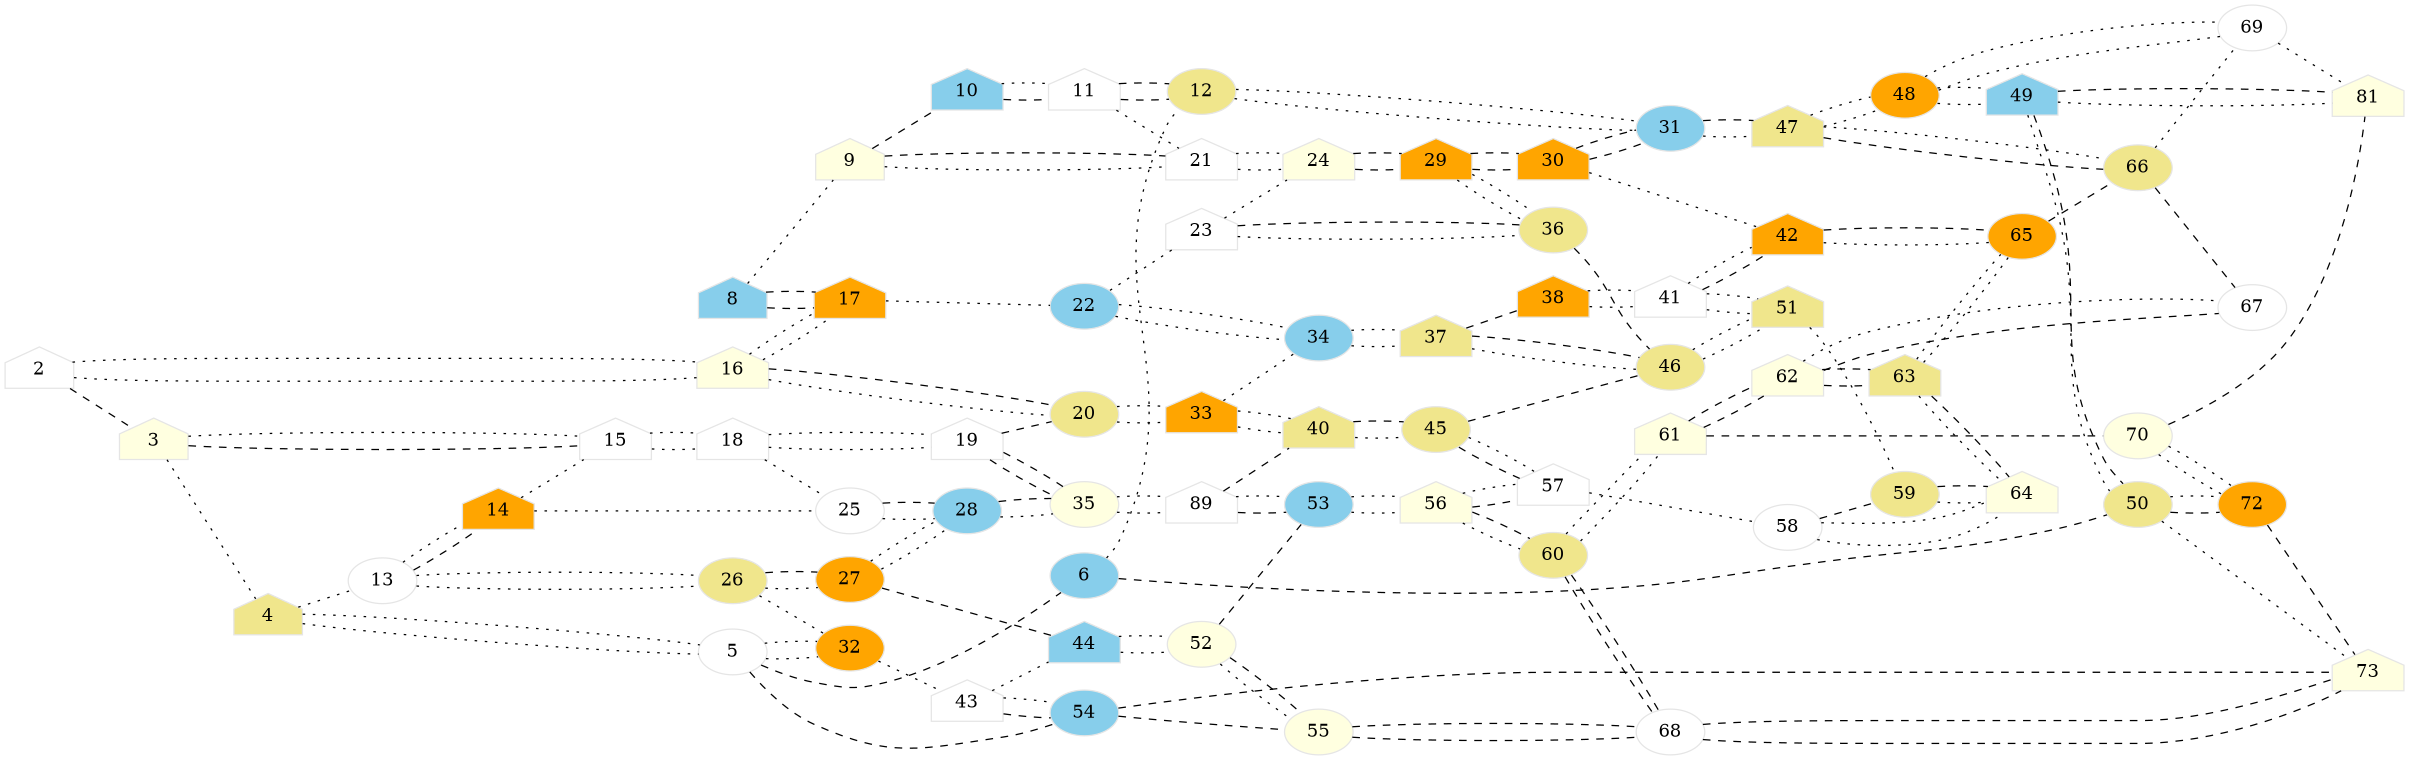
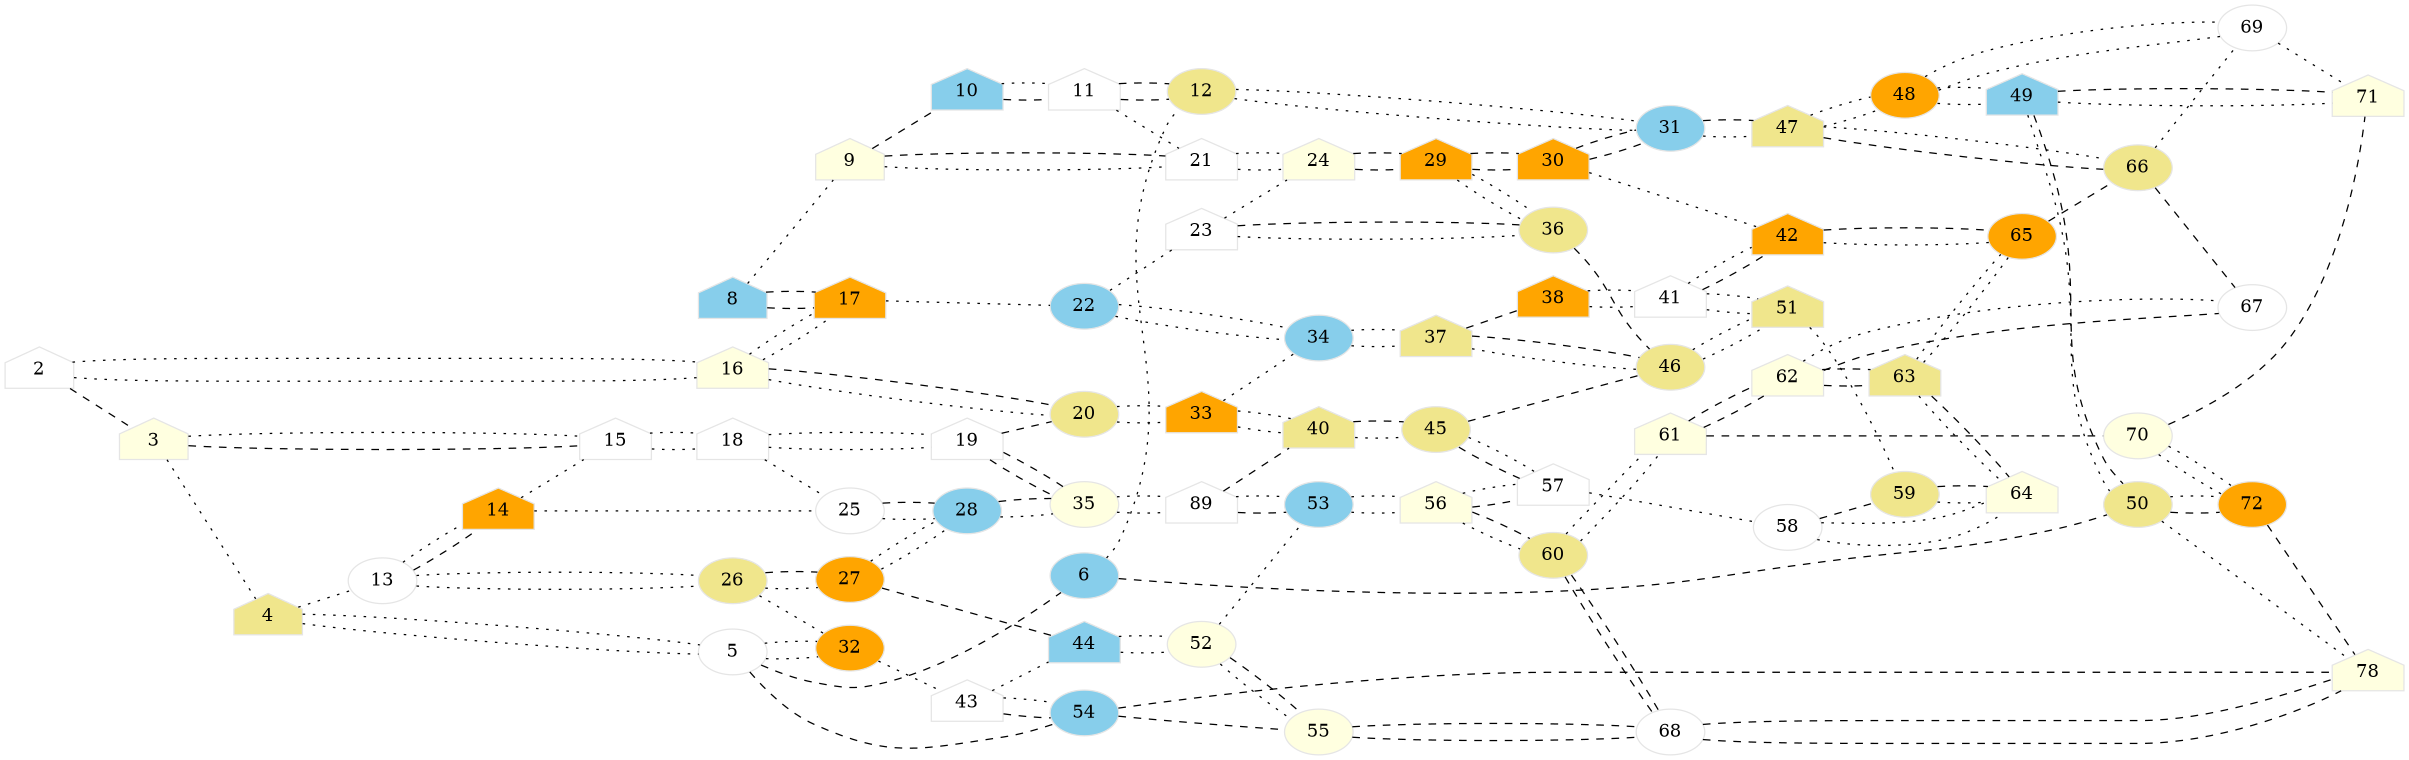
node "81": label "81" -> "71"
edge "53" -- "52": style dashed -> dotted
node "73": label "73" -> "78"
